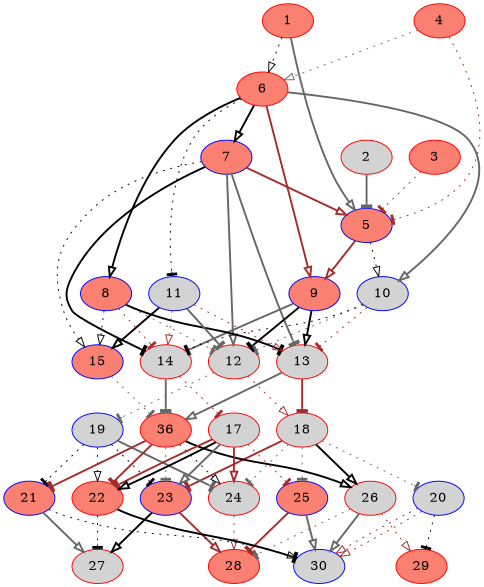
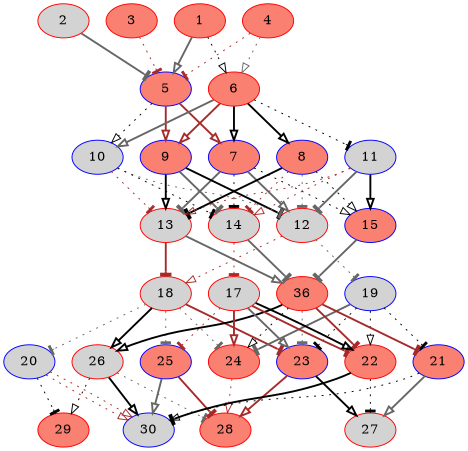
edge "7" -> "5": reversed
edge "7" -> "14": style bold -> dotted
edge "15" -> "36": style dotted -> bold
node "24": fillcolor lightgrey -> salmon
edge "26" -> "30": color gray40 -> black
edge "26" -> "29": color brown -> black
